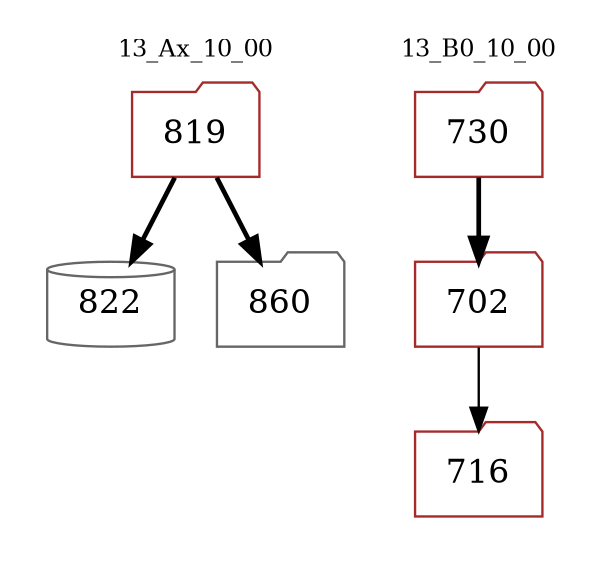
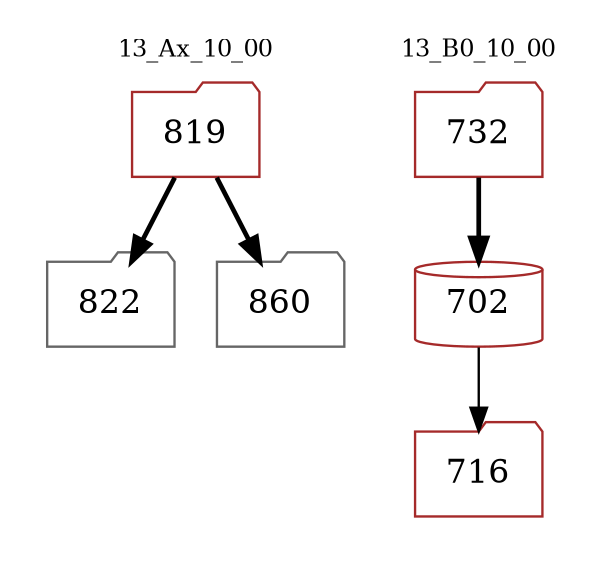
node "730": label "730" -> "732"
node "822": shape cylinder -> folder
node "702": shape folder -> cylinder
